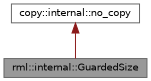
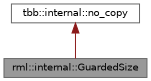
node "copy::internal::no_copy": label "copy::internal::no_copy" -> "tbb::internal::no_copy"
